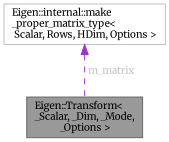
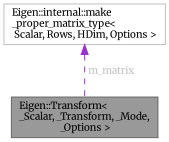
node "Eigen::Transform< _Scalar, _Dim, _Mode, _Options >": label "Eigen::Transform< _Scalar, _Dim, _Mode, _Options >" -> "Eigen::Transform< _Scalar, _Transform, _Mode, _Options >"
